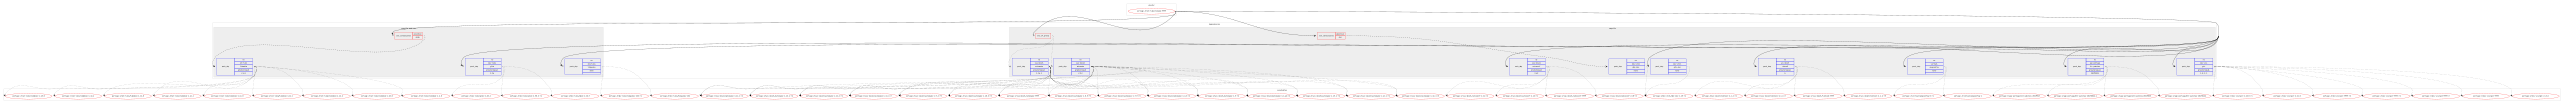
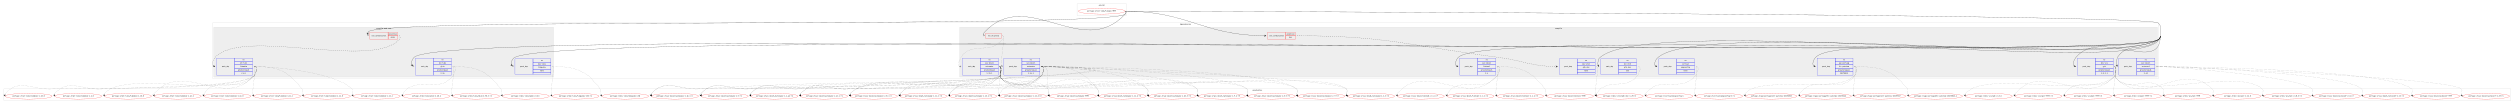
node "portage://net-libs/libmbim-1.12.2": removed
